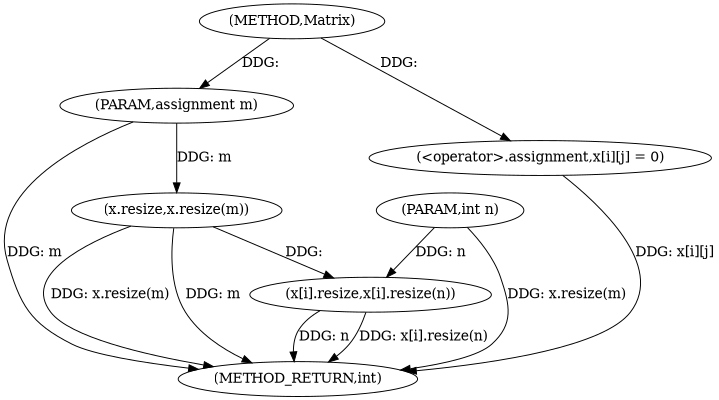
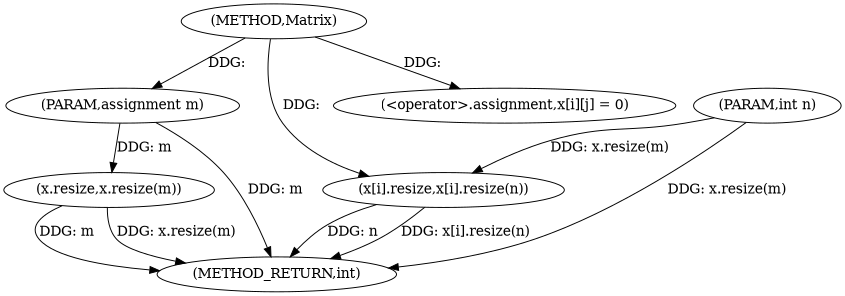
edge "(x.resize,x.resize(m))" -> "(x[i].resize,x[i].resize(n))": now "(METHOD,Matrix)" -> "(x[i].resize,x[i].resize(n))"
edge "(PARAM,int n)" -> "(x[i].resize,x[i].resize(n))": label "DDG: n" -> "DDG: x.resize(m)"
edge "(<operator>.assignment,x[i][j] = 0)" -> "(METHOD_RETURN,int)": removed, label "DDG: x[i][j]"
